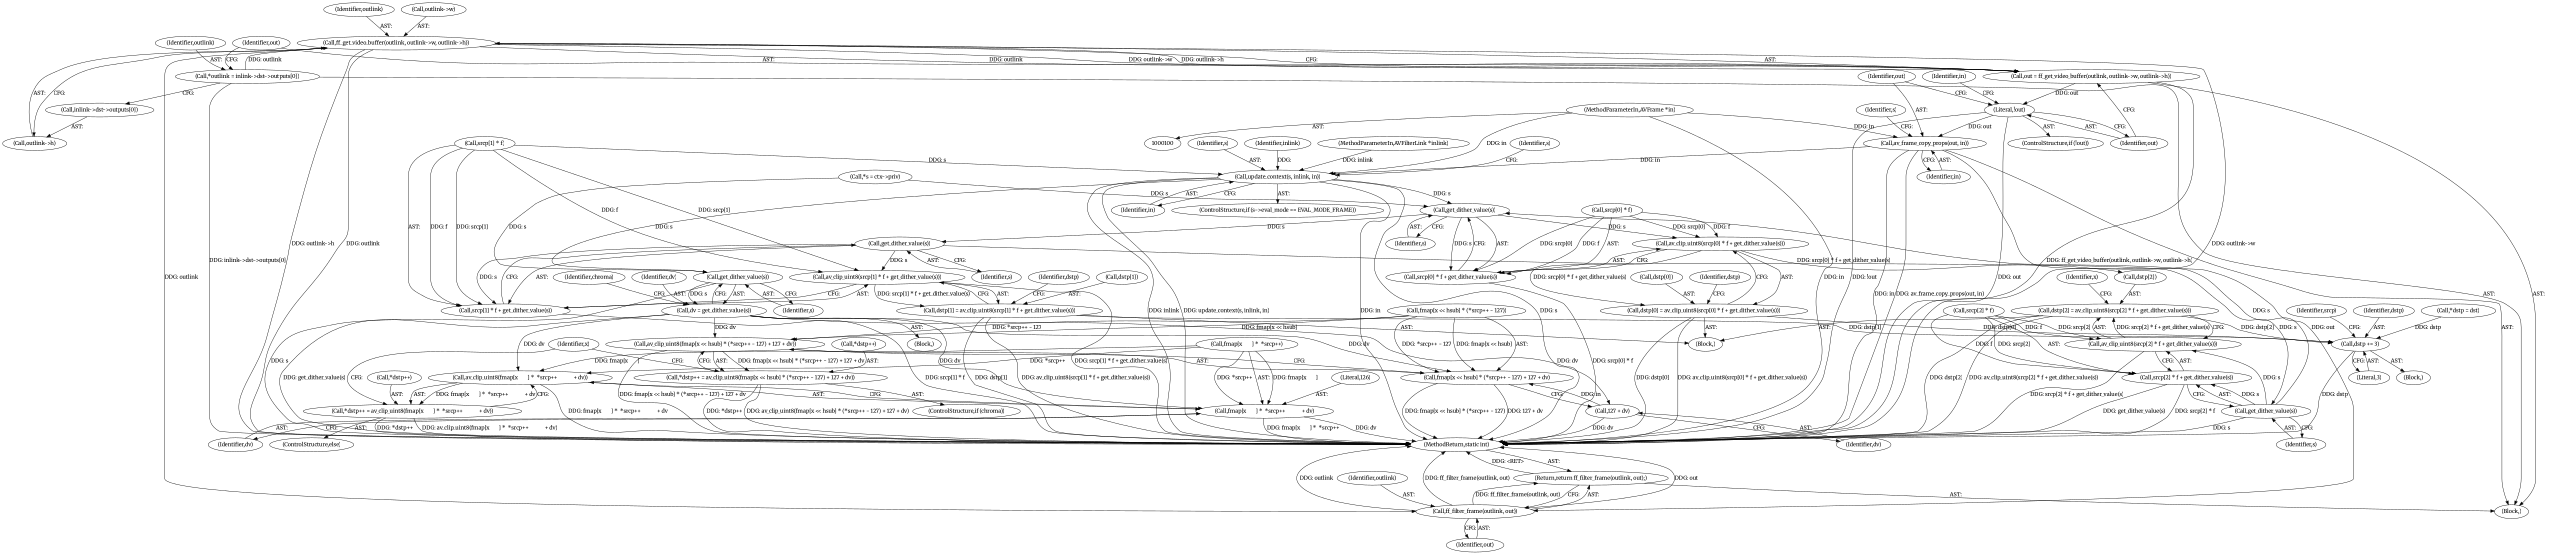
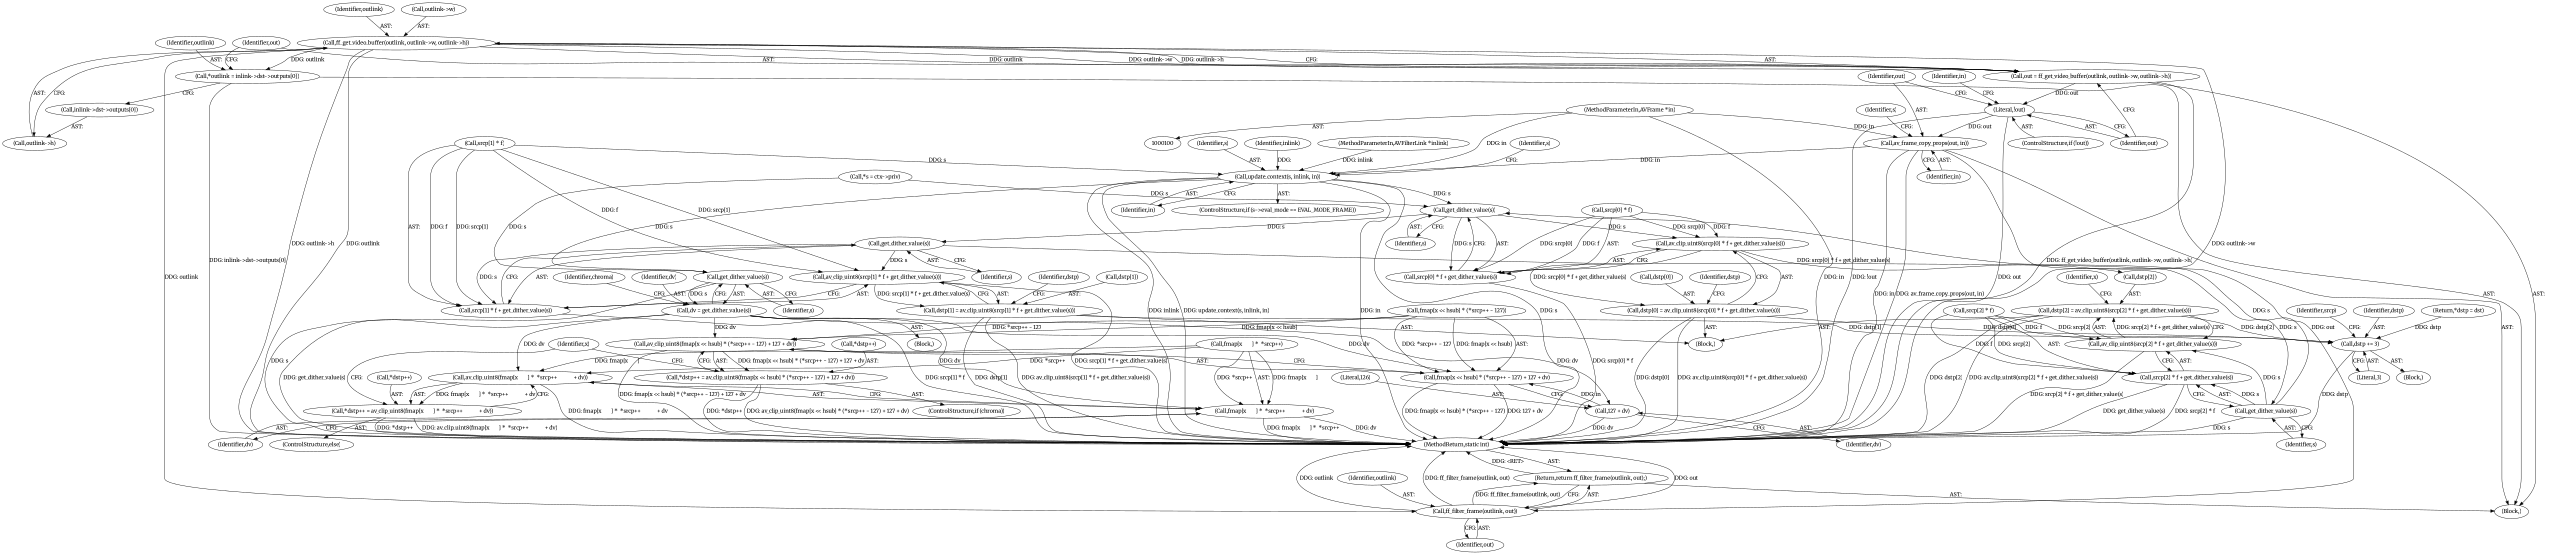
edge "(Call,*outlink = inlink->dst->outputs[0])" -> "(Call,ff_get_video_buffer(outlink, outlink->w, outlink->h))": reversed
edge "(Literal,!out)" -> "(ControlStructure,if (!out))": reversed
node "(Call,*dstp = dst)": label "(Call,*dstp = dst)" -> "(Return,*dstp = dst)"
edge "(Literal,126)" -> "(Call,fmap[x        ] *  *srcp++              + dv)": now "(Literal,126)" -> "(Call,127 + dv)"
